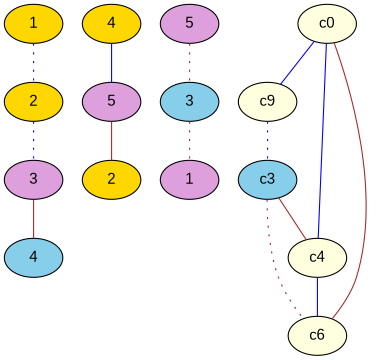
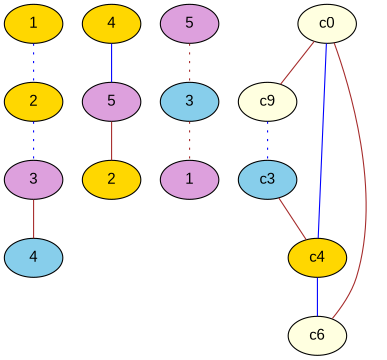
edge "c0" -- "c9": color blue -> brown
node "c4": fillcolor lightyellow -> gold
edge "c3" -- "c6": removed
